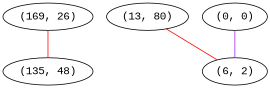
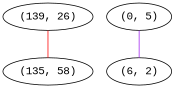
node "(169, 26)": label "(169, 26)" -> "(139, 26)"
node "(13, 80)": removed
node "(0, 0)": label "(0, 0)" -> "(0, 5)"
node "(135, 48)": label "(135, 48)" -> "(135, 58)"
